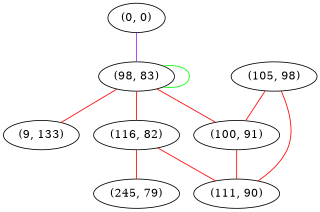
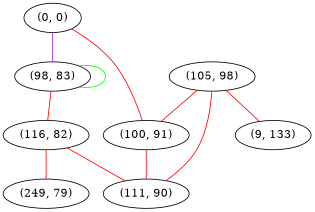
edge "(98, 83)" -- "(9, 133)": now "(105, 98)" -- "(9, 133)"
edge "(98, 83)" -- "(100, 91)": now "(0, 0)" -- "(100, 91)"
node "(245, 79)": label "(245, 79)" -> "(249, 79)"
